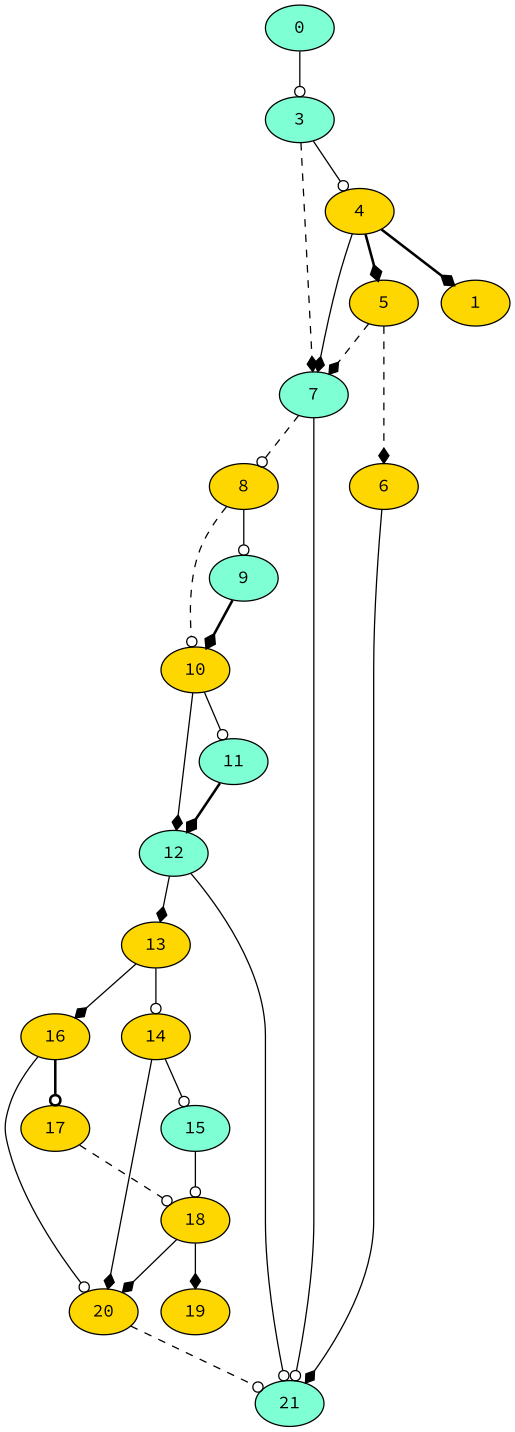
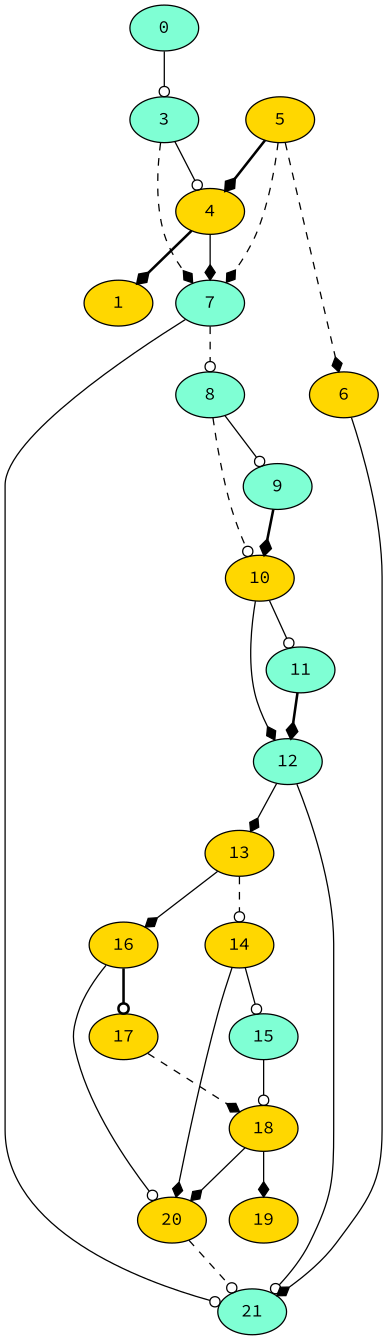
edge "4" -> "5": reversed
node "8": fillcolor gold -> aquamarine
edge "13" -> "14": style solid -> dashed
edge "17" -> "18": arrowhead odot -> diamond
